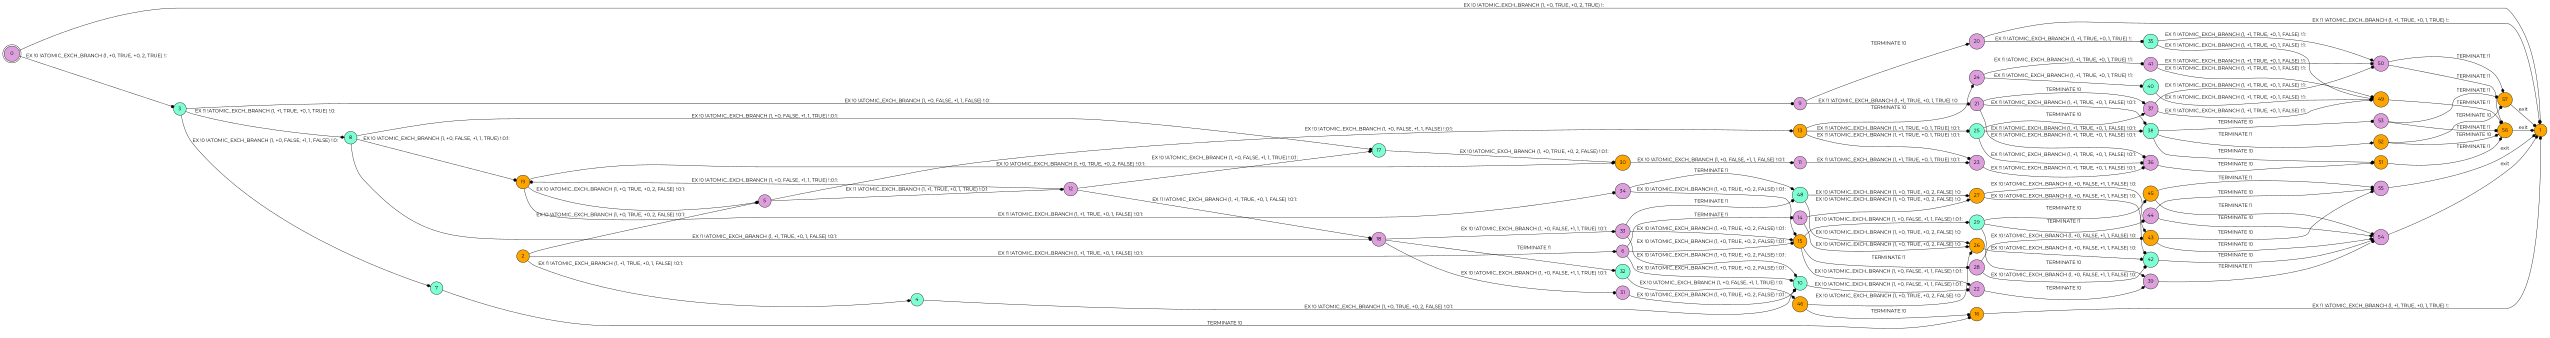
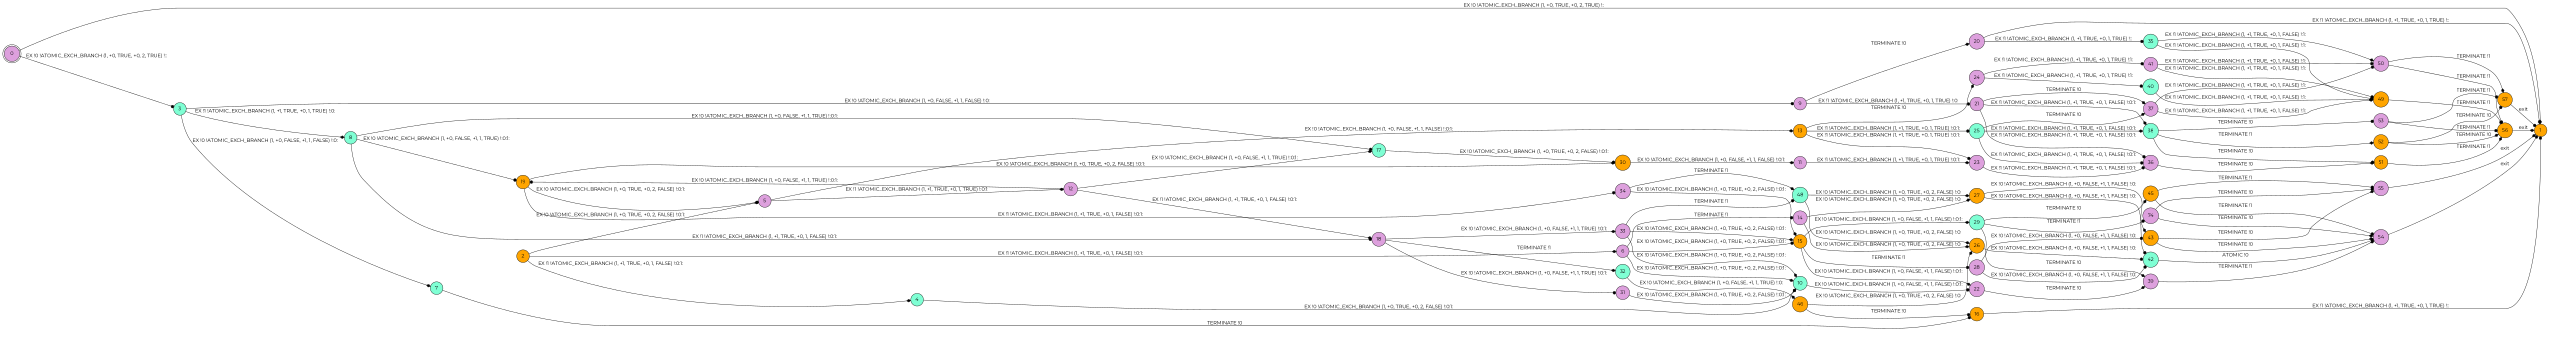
node "44": label "44" -> "74"
edge "42" -> "54": label "TERMINATE !0" -> "ATOMIC !0"
edge "39" -> "54": arrowhead dot -> diamond
